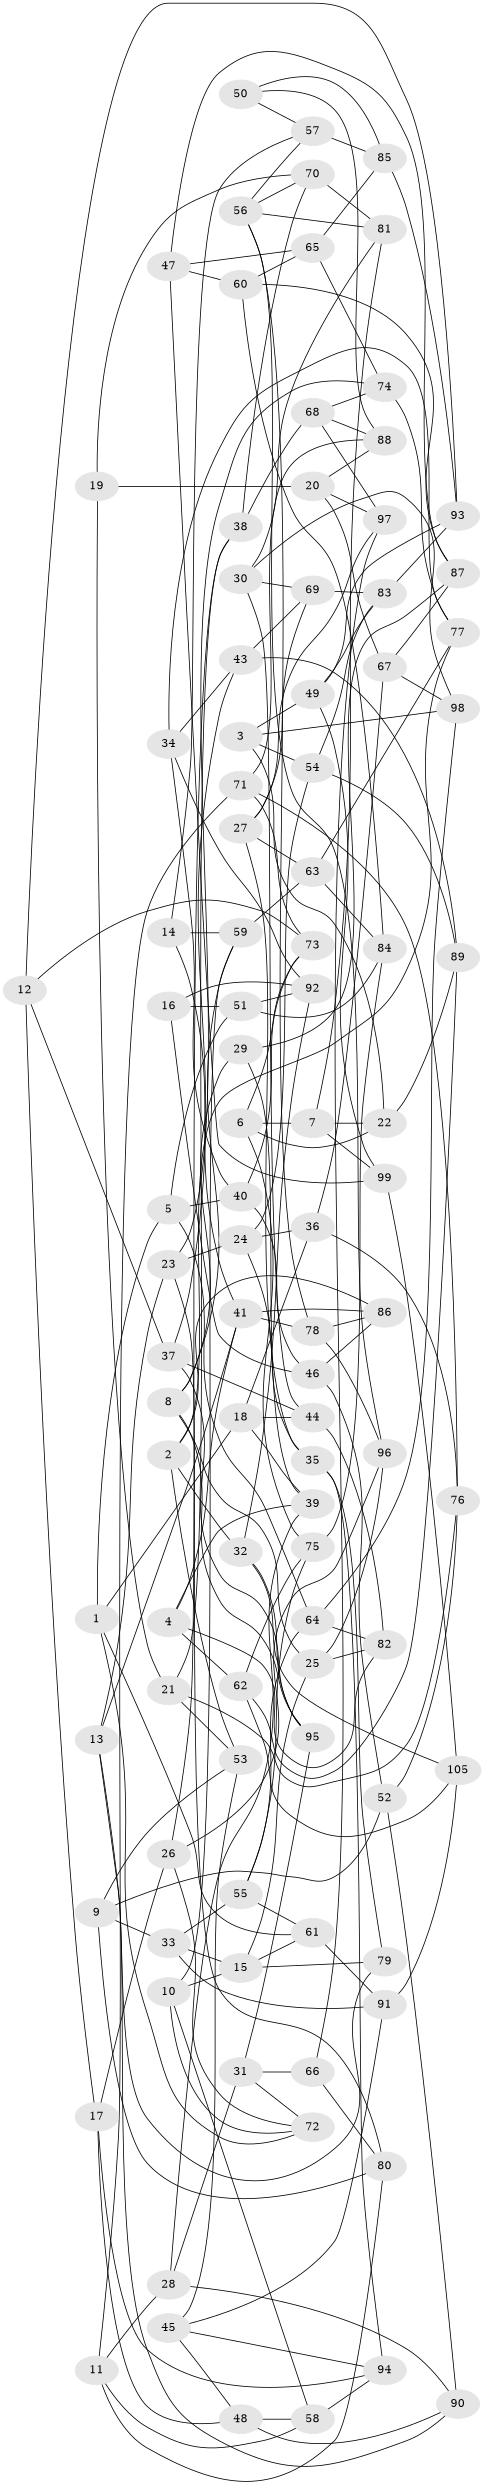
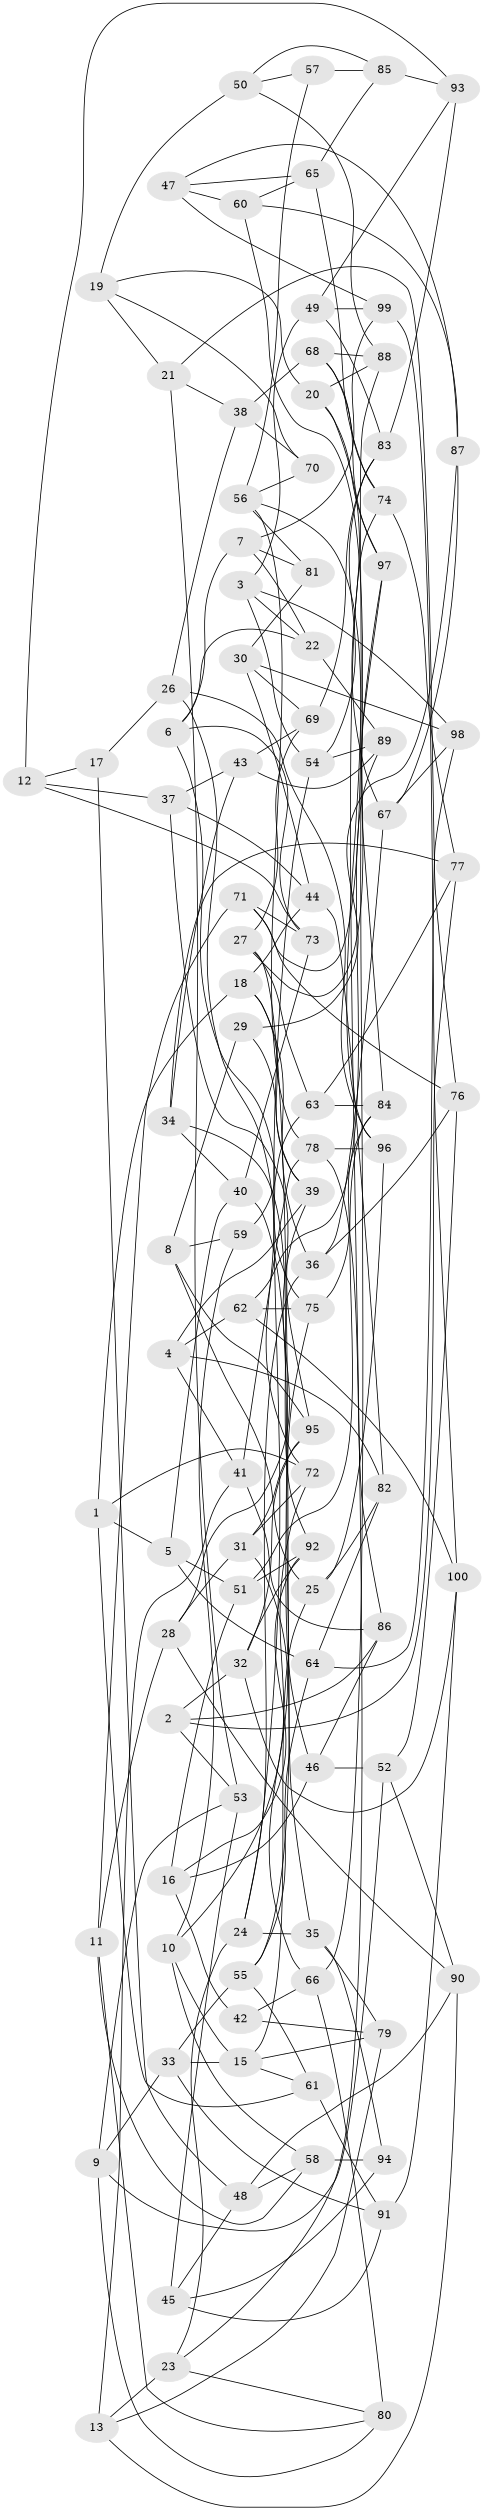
edge "50" -- "19": added
edge "70" -- "81": removed
node "14": removed
node "105": label "105" -> "100"
node "42": added
edge "17" -- "94": removed
